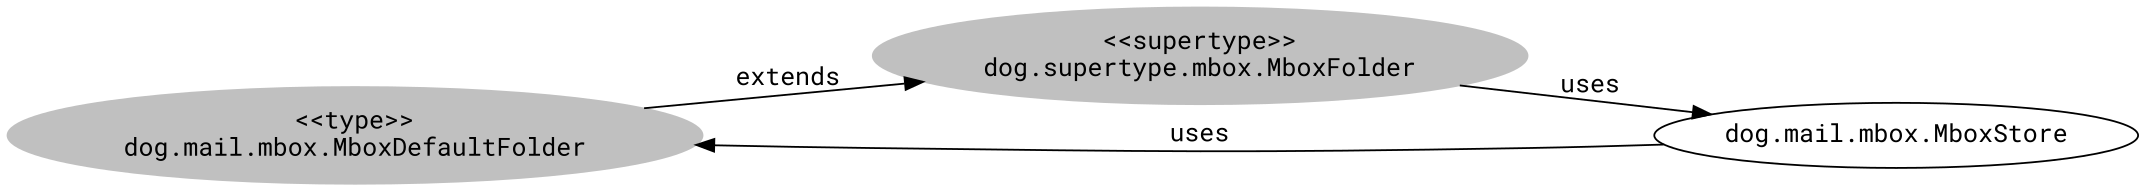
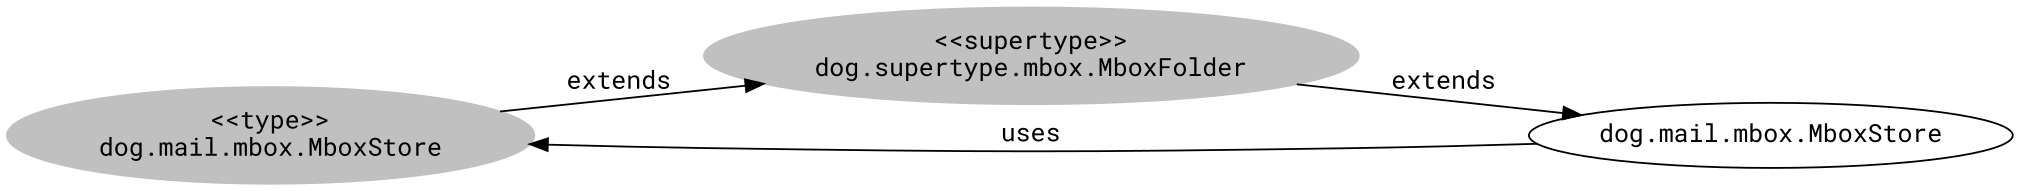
edge "<<supertype>> dog.supertype.mbox.MboxFolder" -> "dog.mail.mbox.MboxStore": label "uses" -> "extends"
node "<<type>> dog.mail.mbox.MboxDefaultFolder": label "<<type>> dog.mail.mbox.MboxDefaultFolder" -> "<<type>> dog.mail.mbox.MboxStore"
